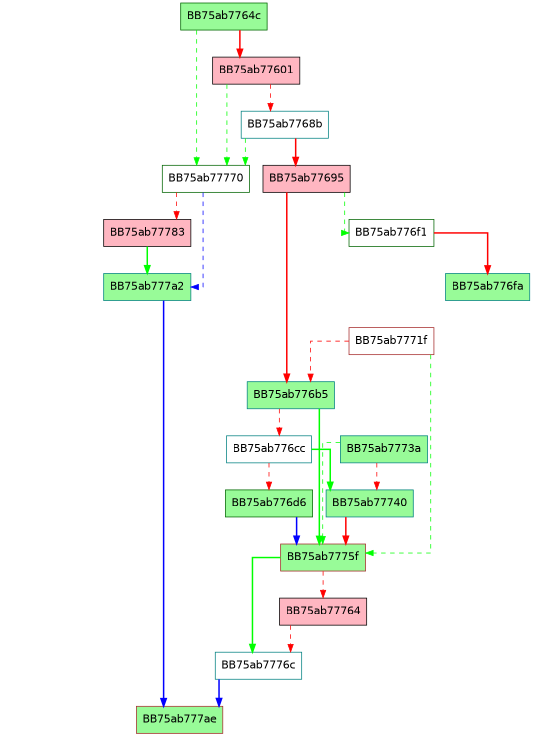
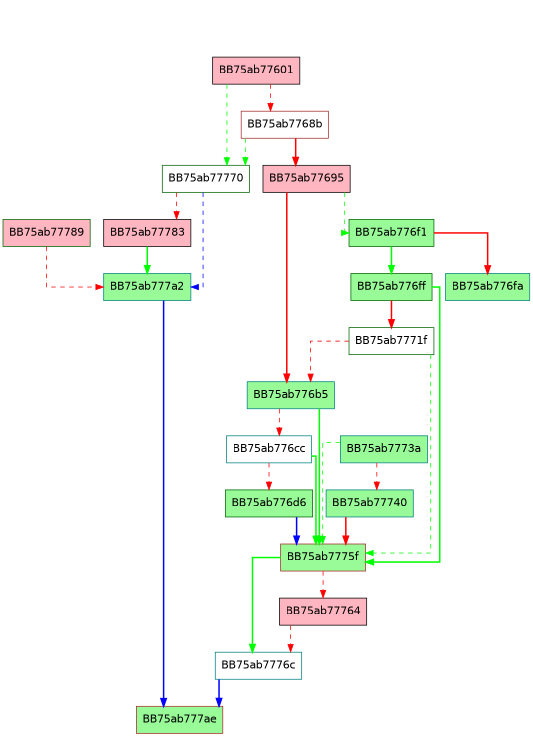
node "BB75ab7764c": removed
node "BB75ab7768b": color teal -> brown
node "BB75ab77789": added
node "BB75ab776f1": fillcolor white -> palegreen
node "BB75ab776ff": added
node "BB75ab7771f": color brown -> darkgreen
edge "BB75ab776cc" -> "BB75ab77740": now "BB75ab776cc" -> "BB75ab7775f"
